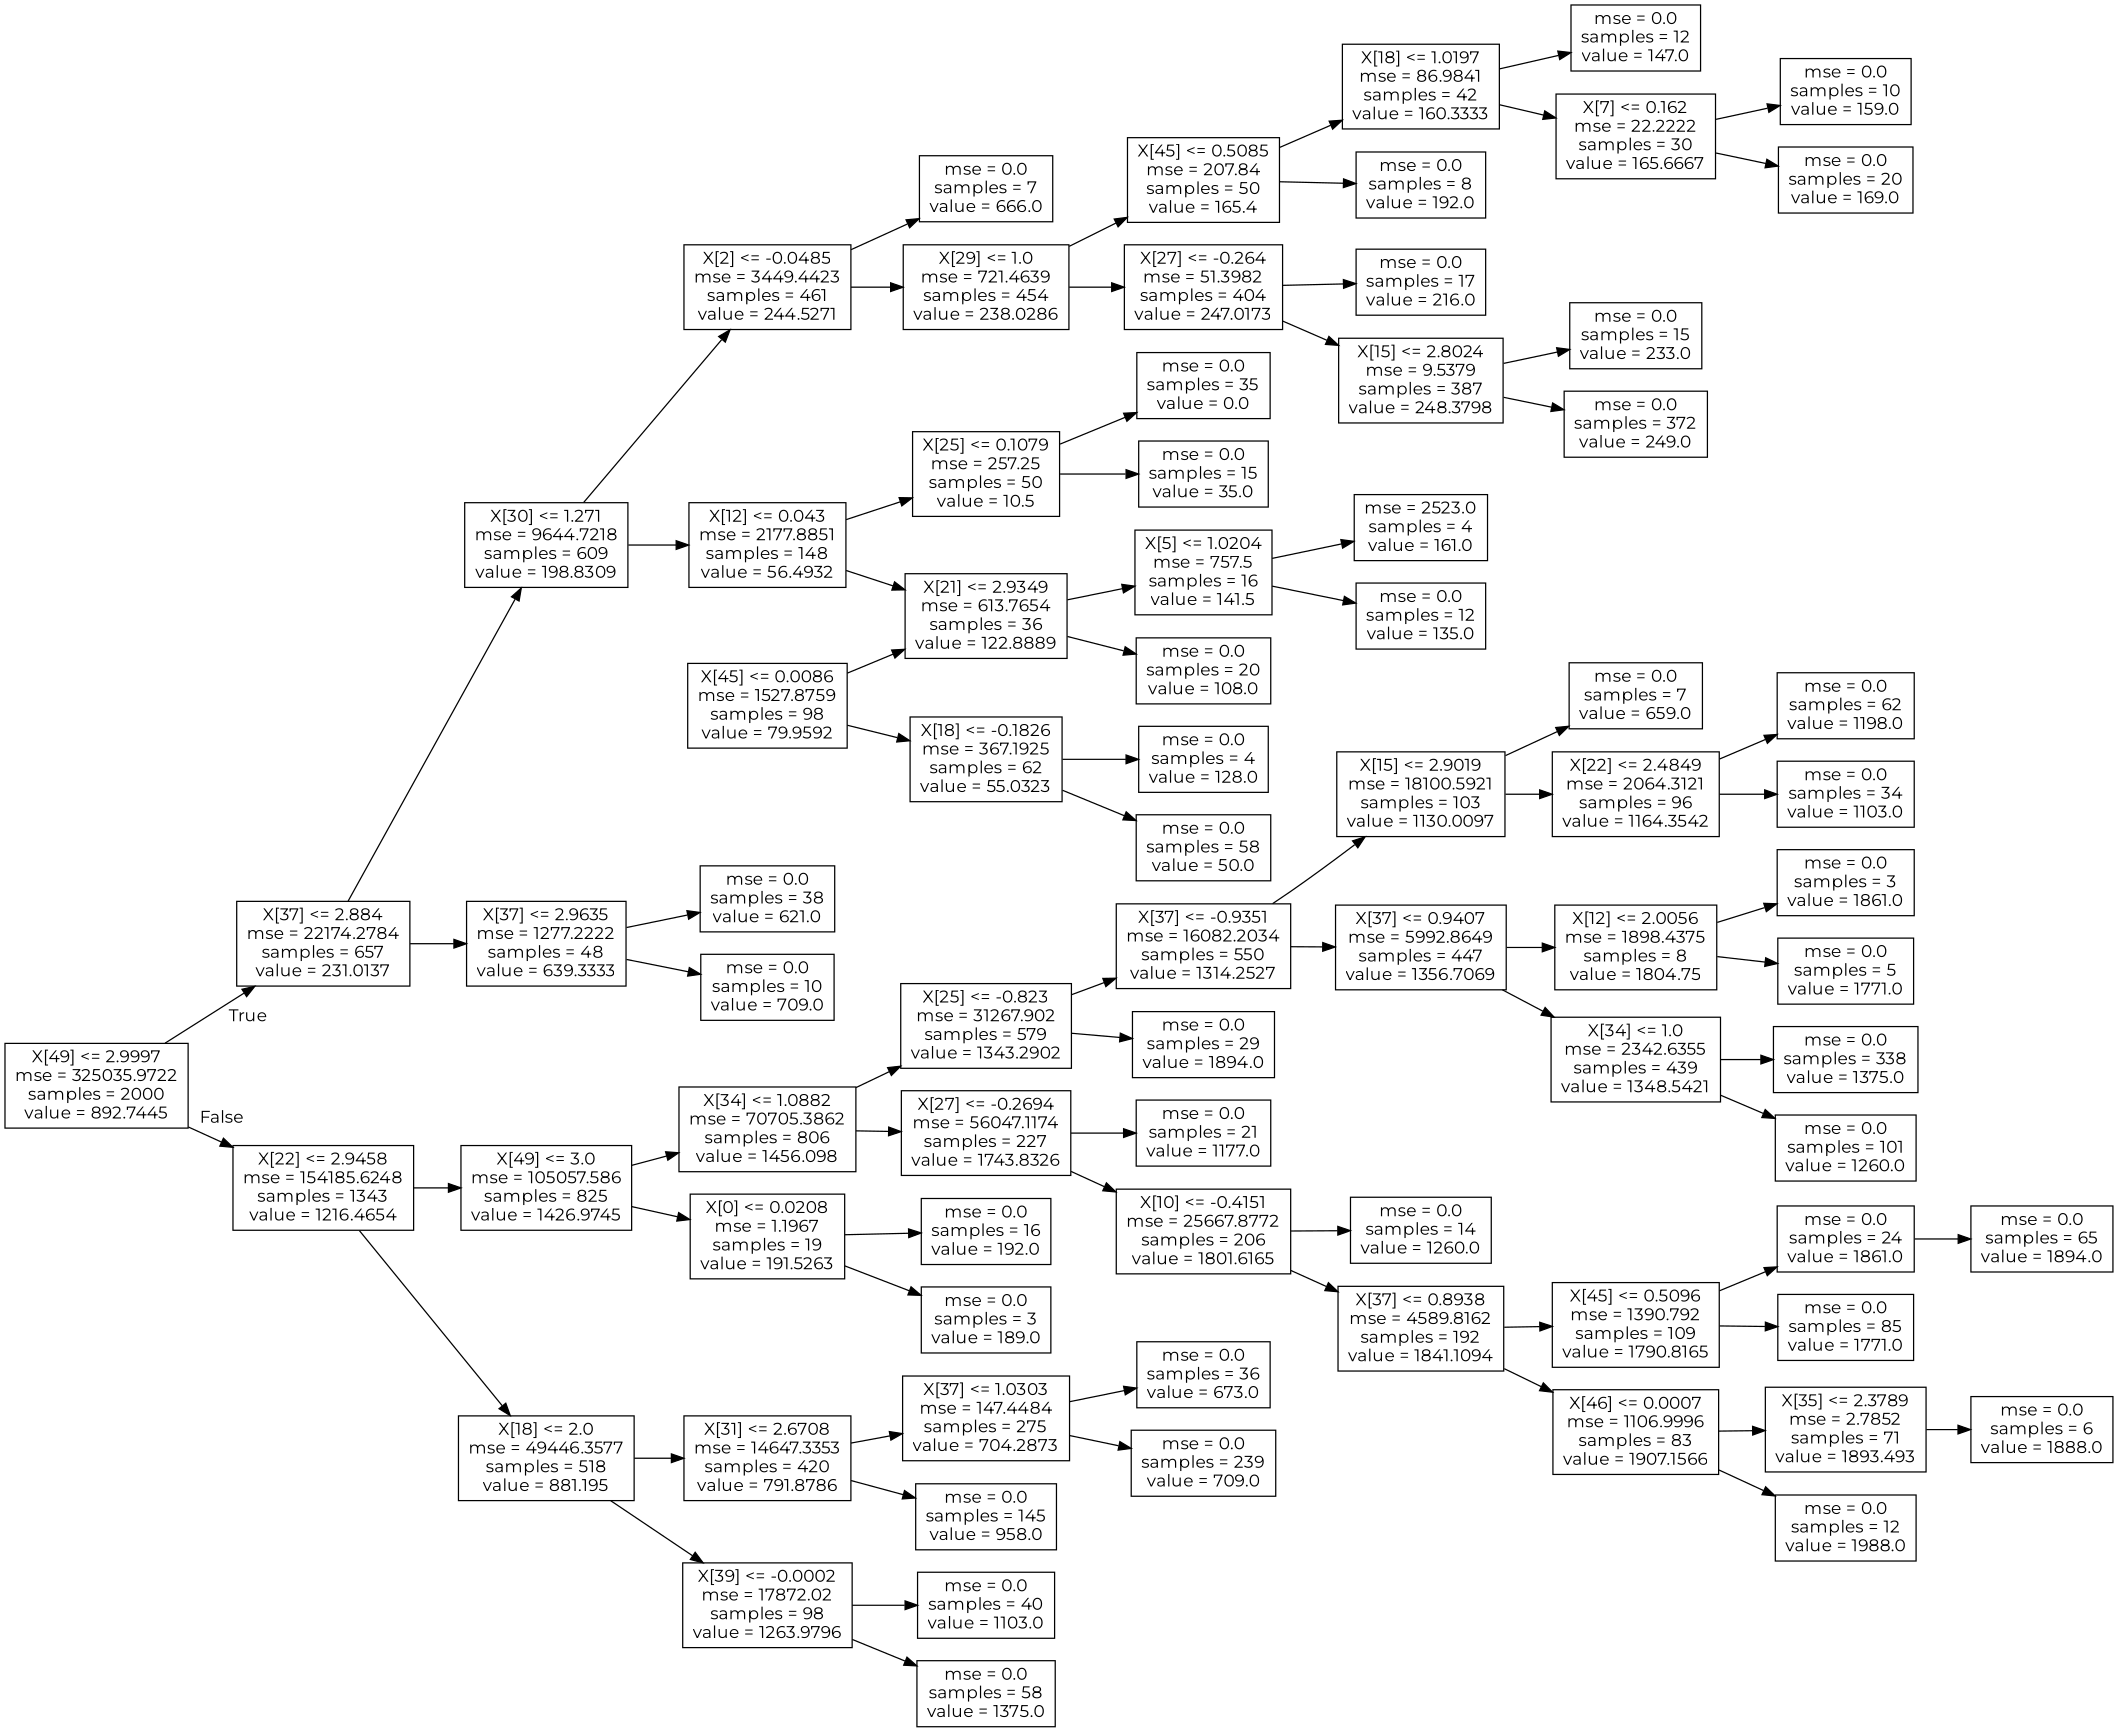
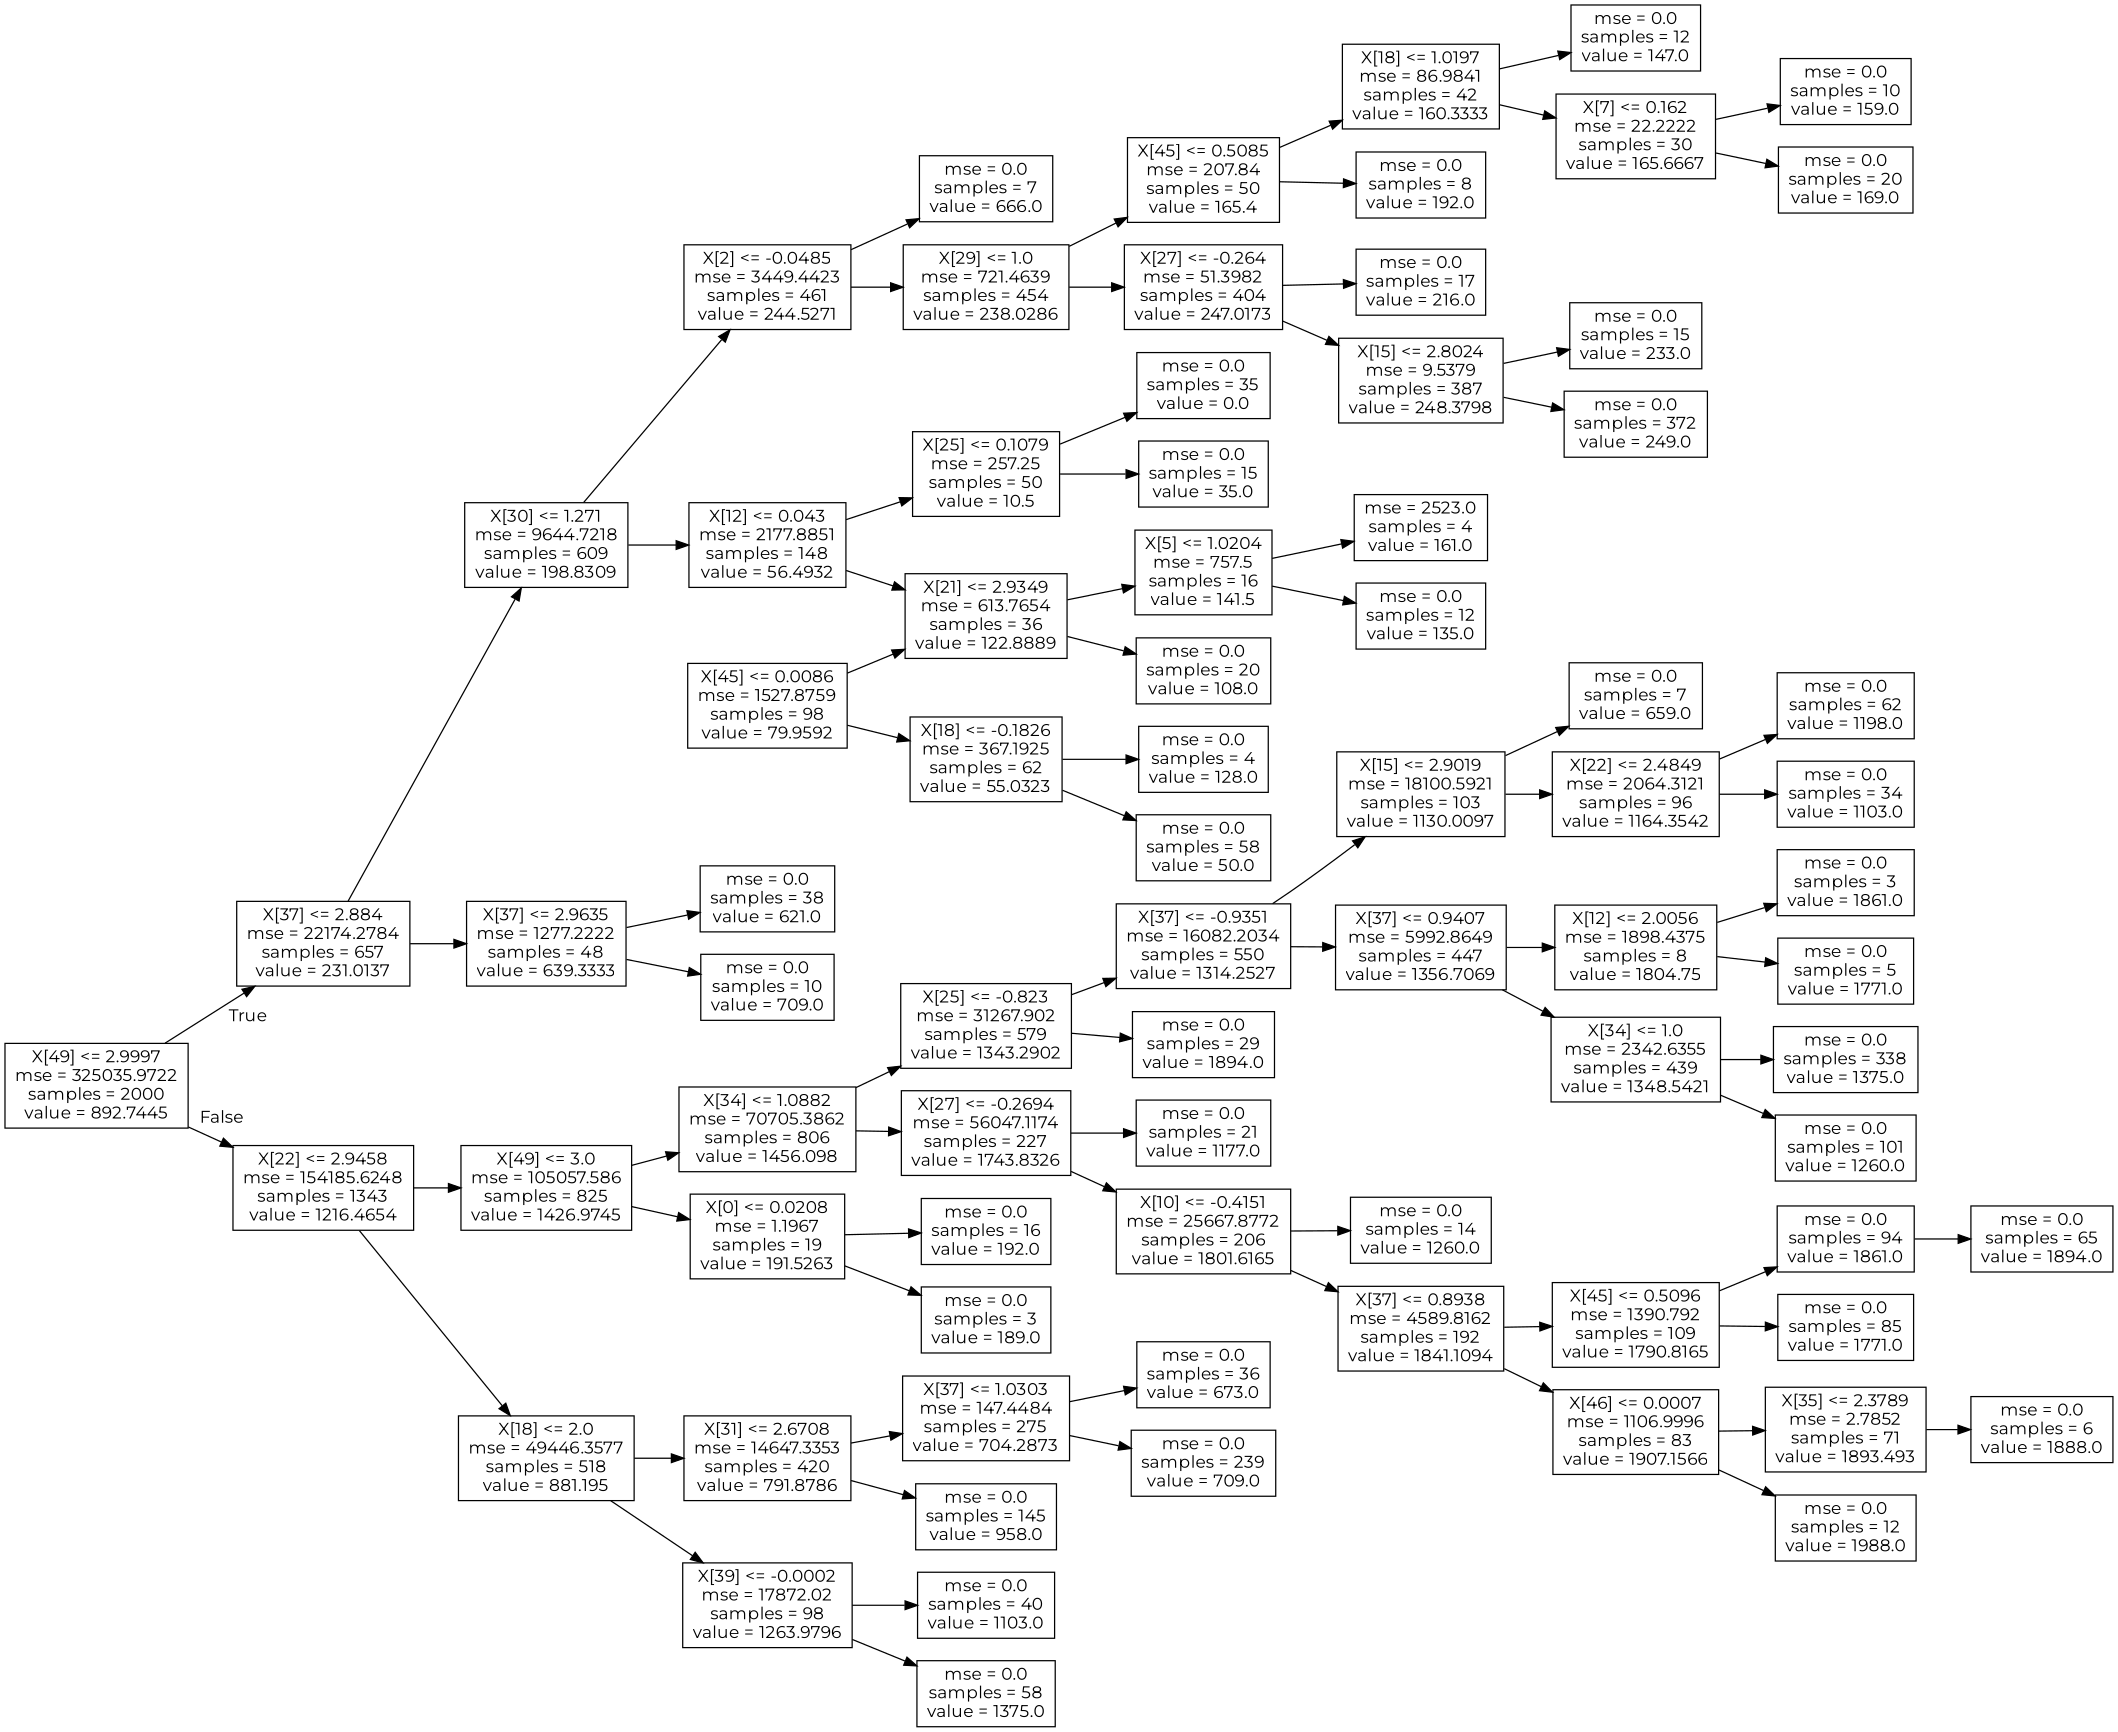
node "mse = 0.0 samples = 24 value = 1861.0": label "mse = 0.0 samples = 24 value = 1861.0" -> "mse = 0.0 samples = 94 value = 1861.0"
